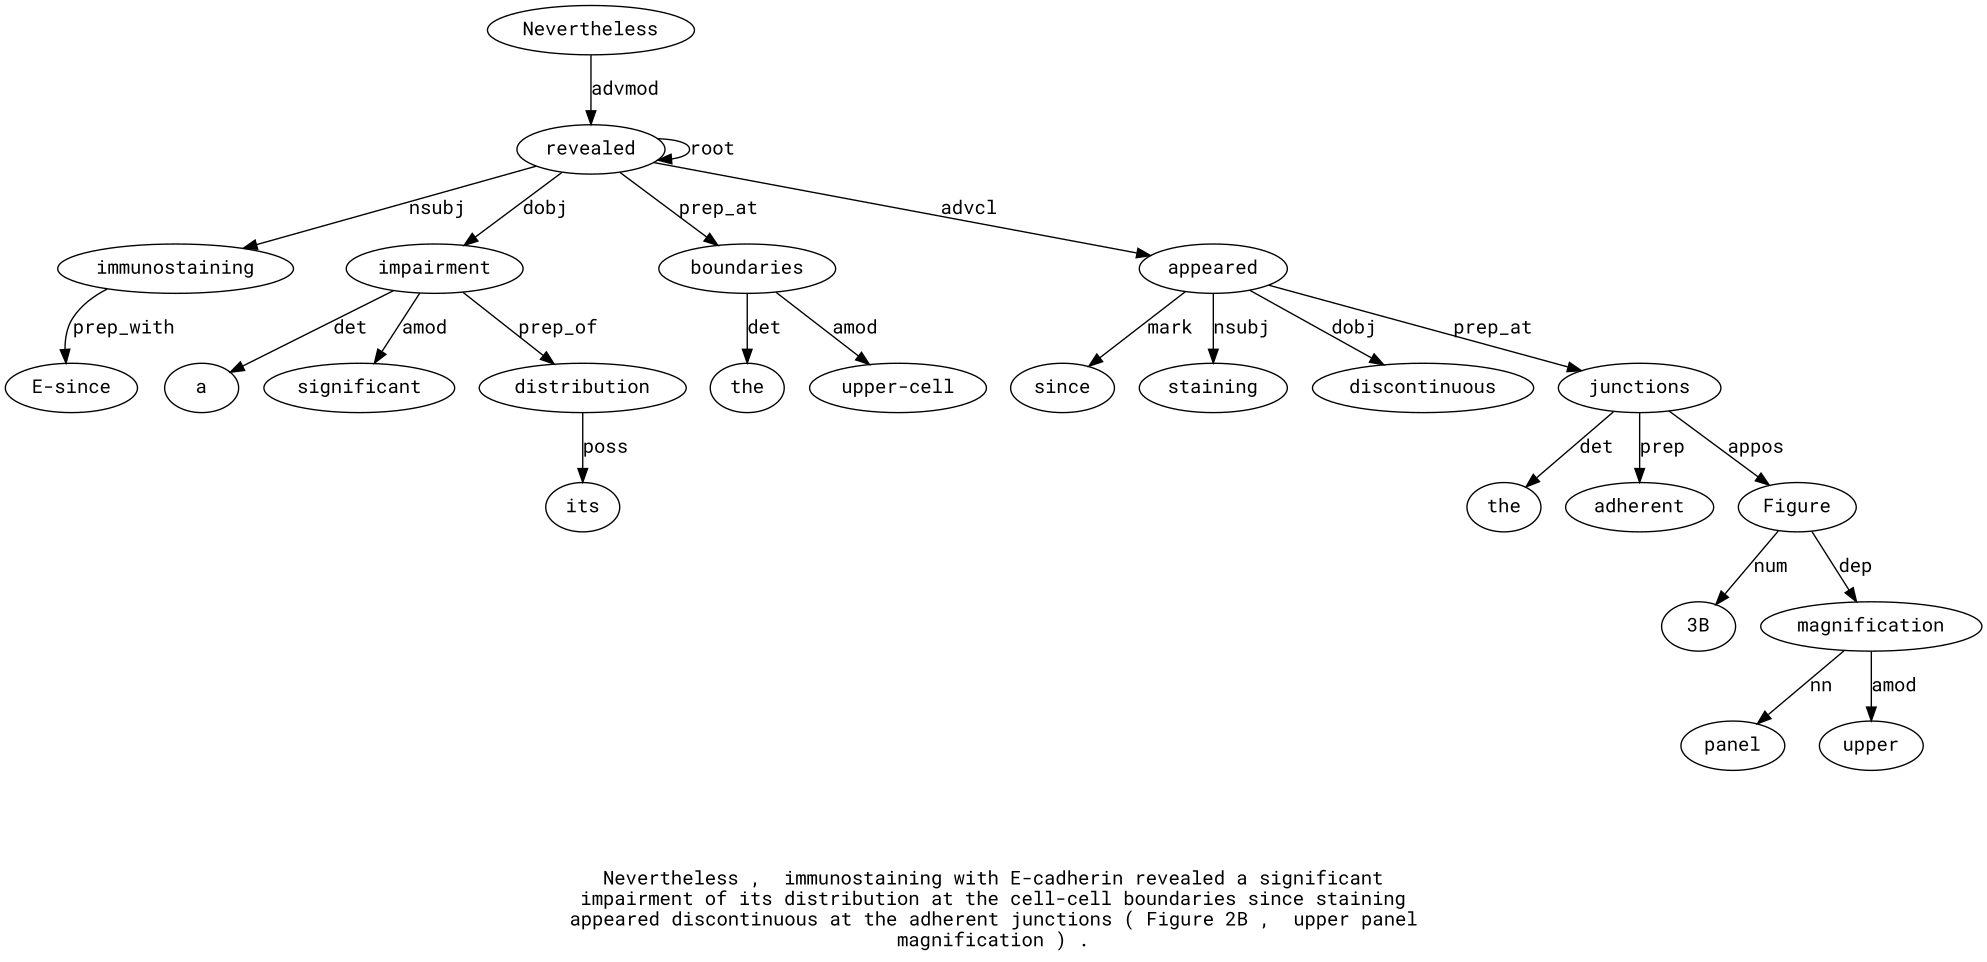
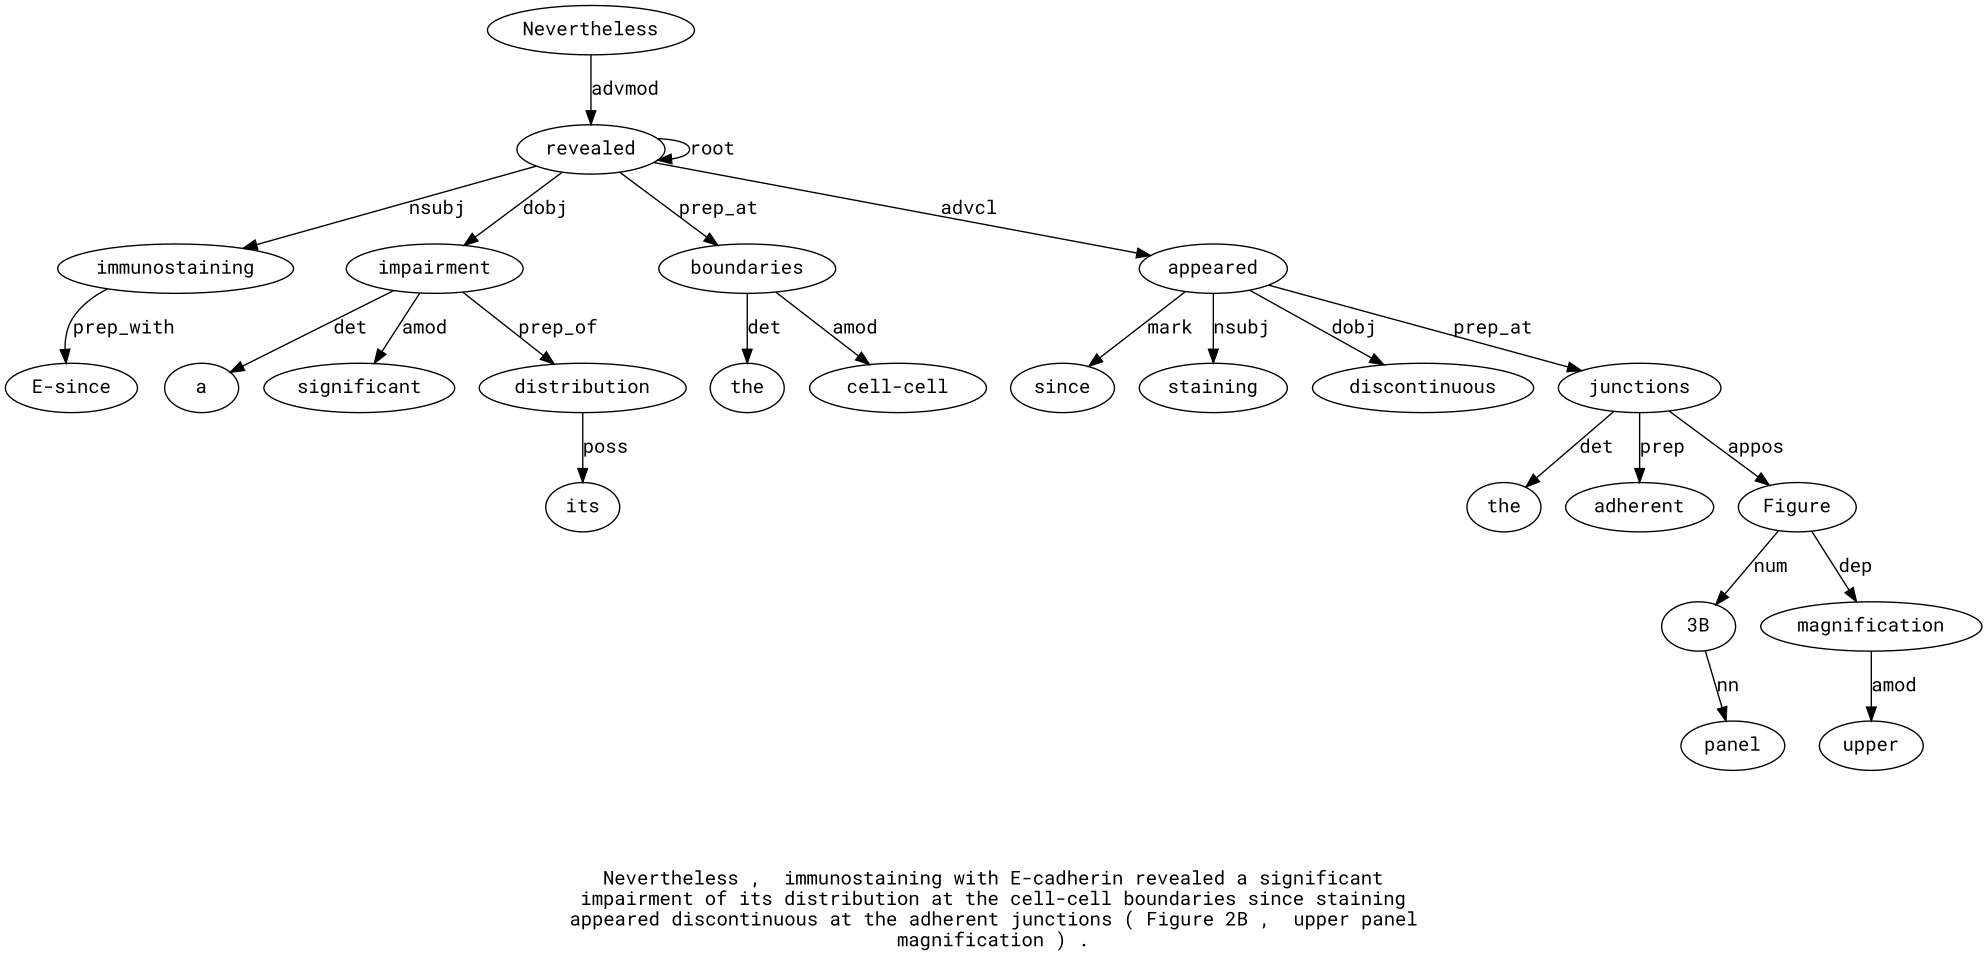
node "upper-cell": label "upper-cell" -> "cell-cell"
edge "magnification" -> "panel": now "3B" -> "panel"
